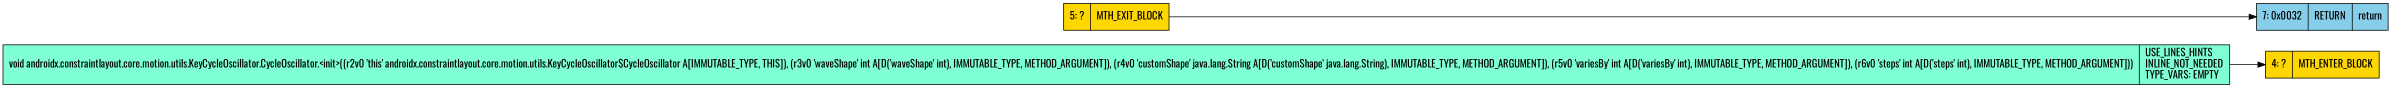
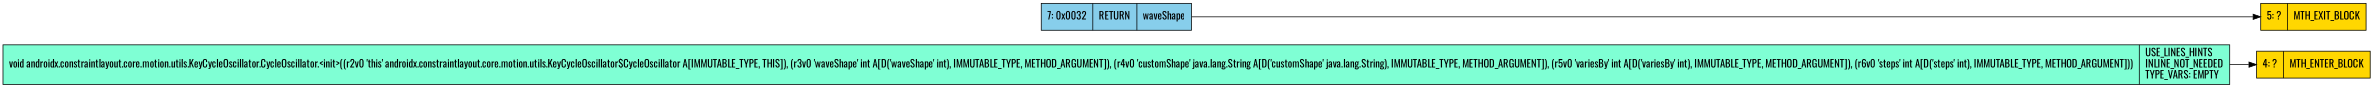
node "7: 0x0032": text "return" -> "waveShape"
edge "5: ?" -> "7: 0x0032": reversed
